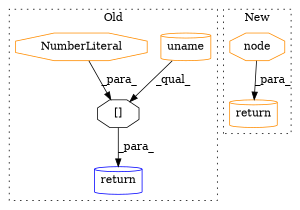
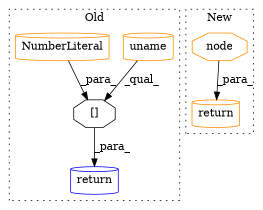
node "NumberLiteral": shape octagon -> cylinder
